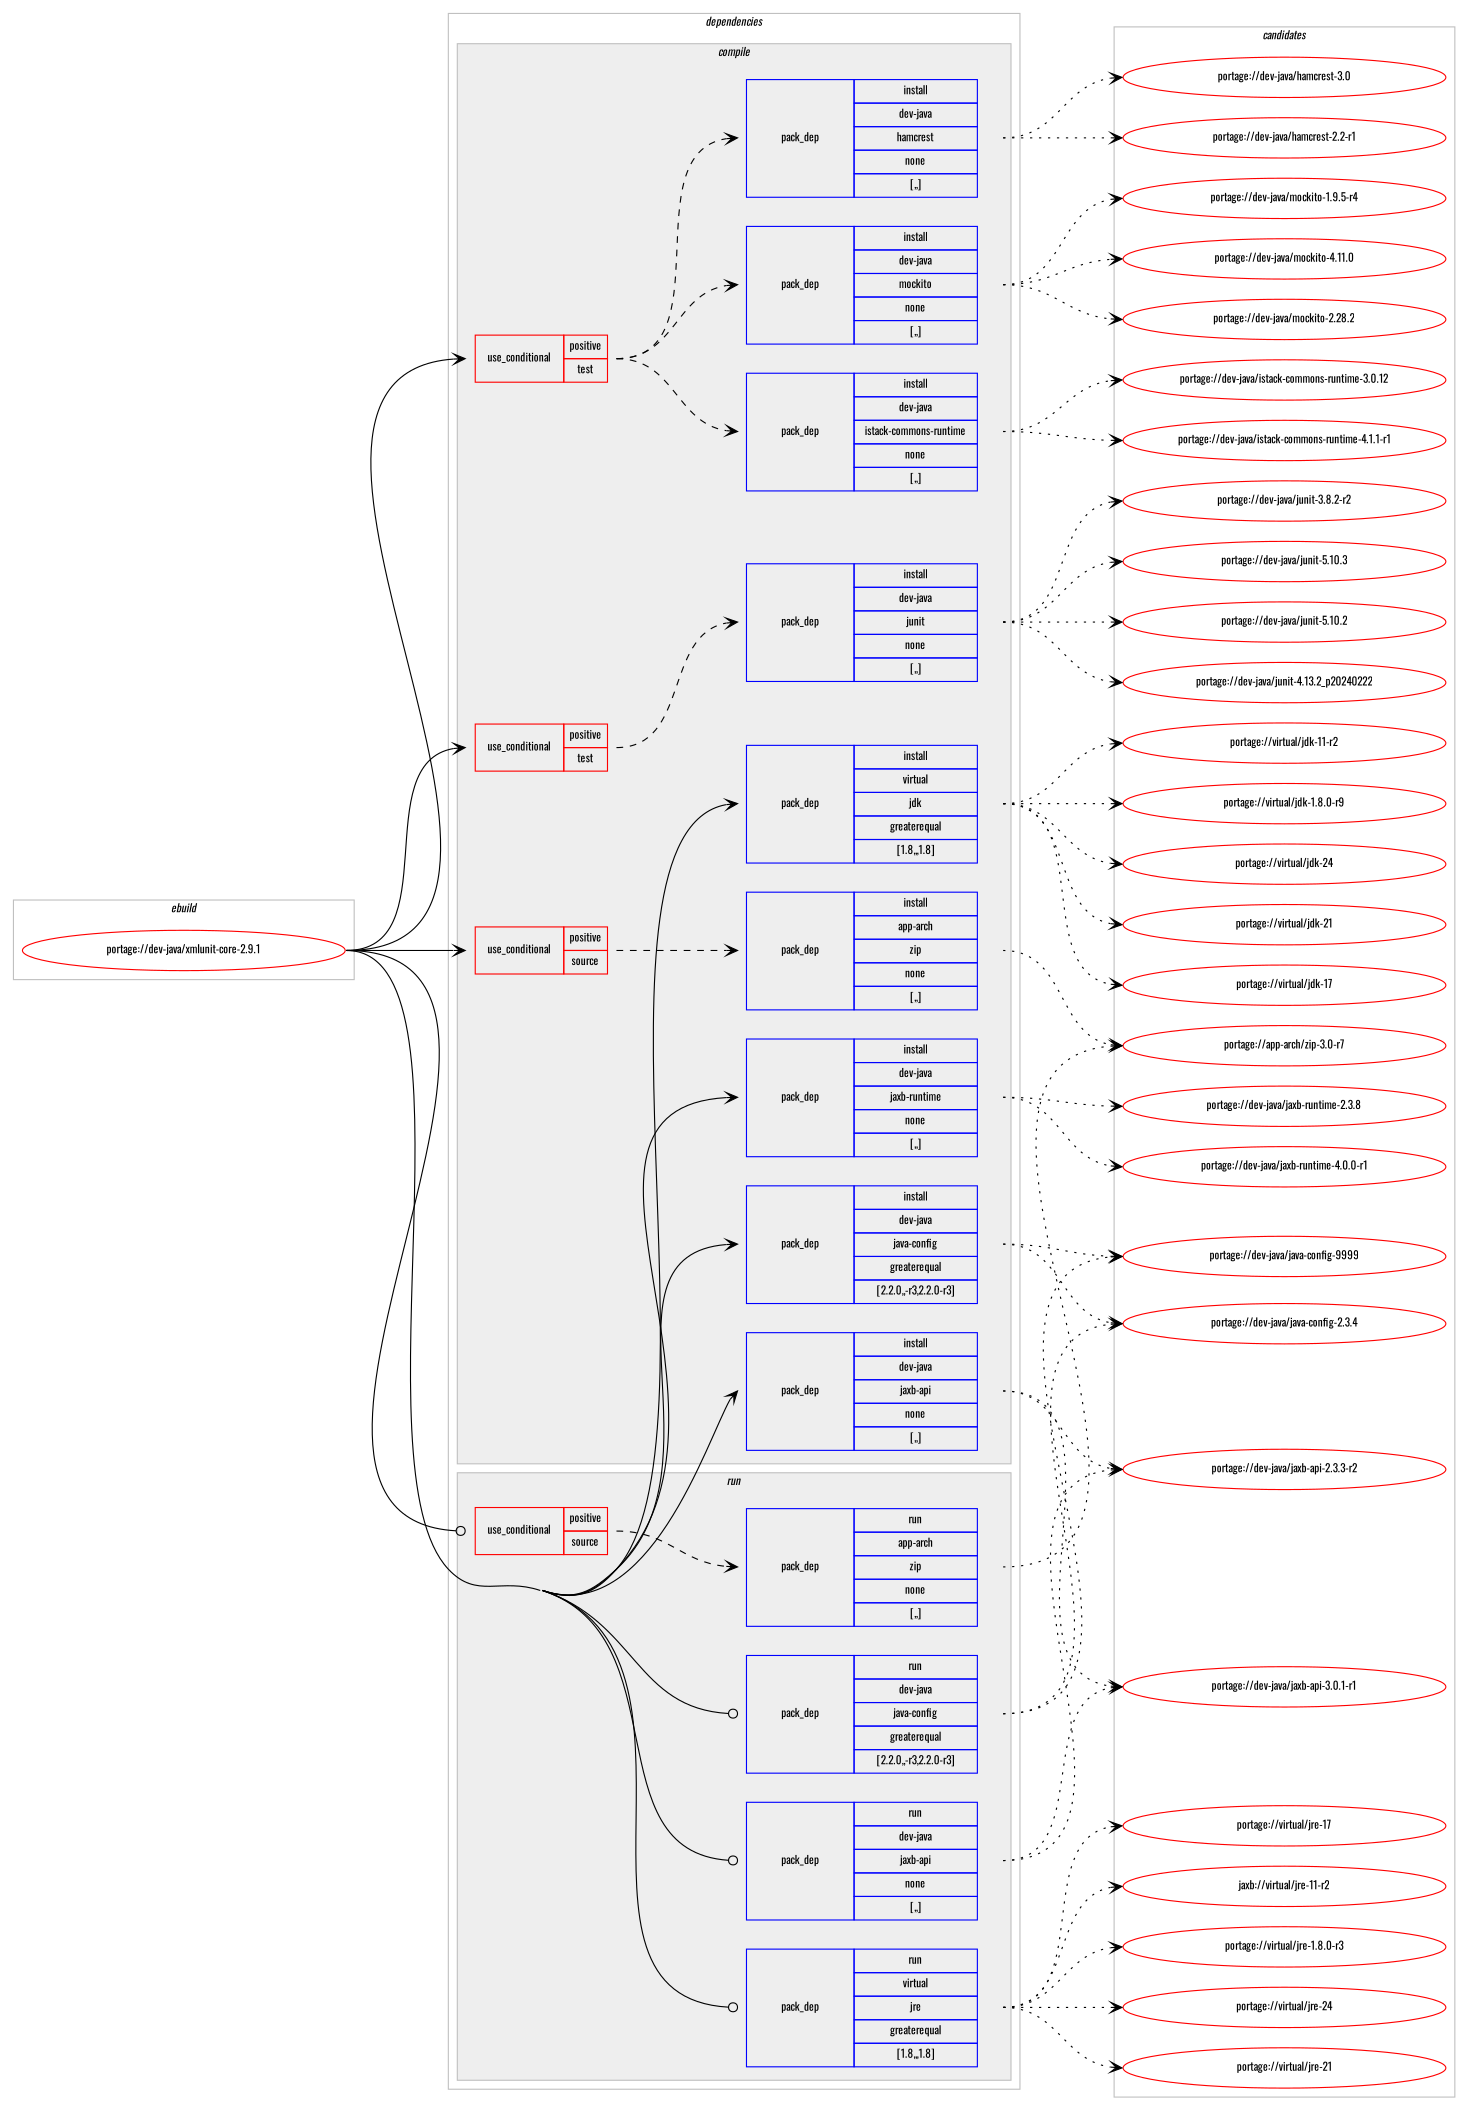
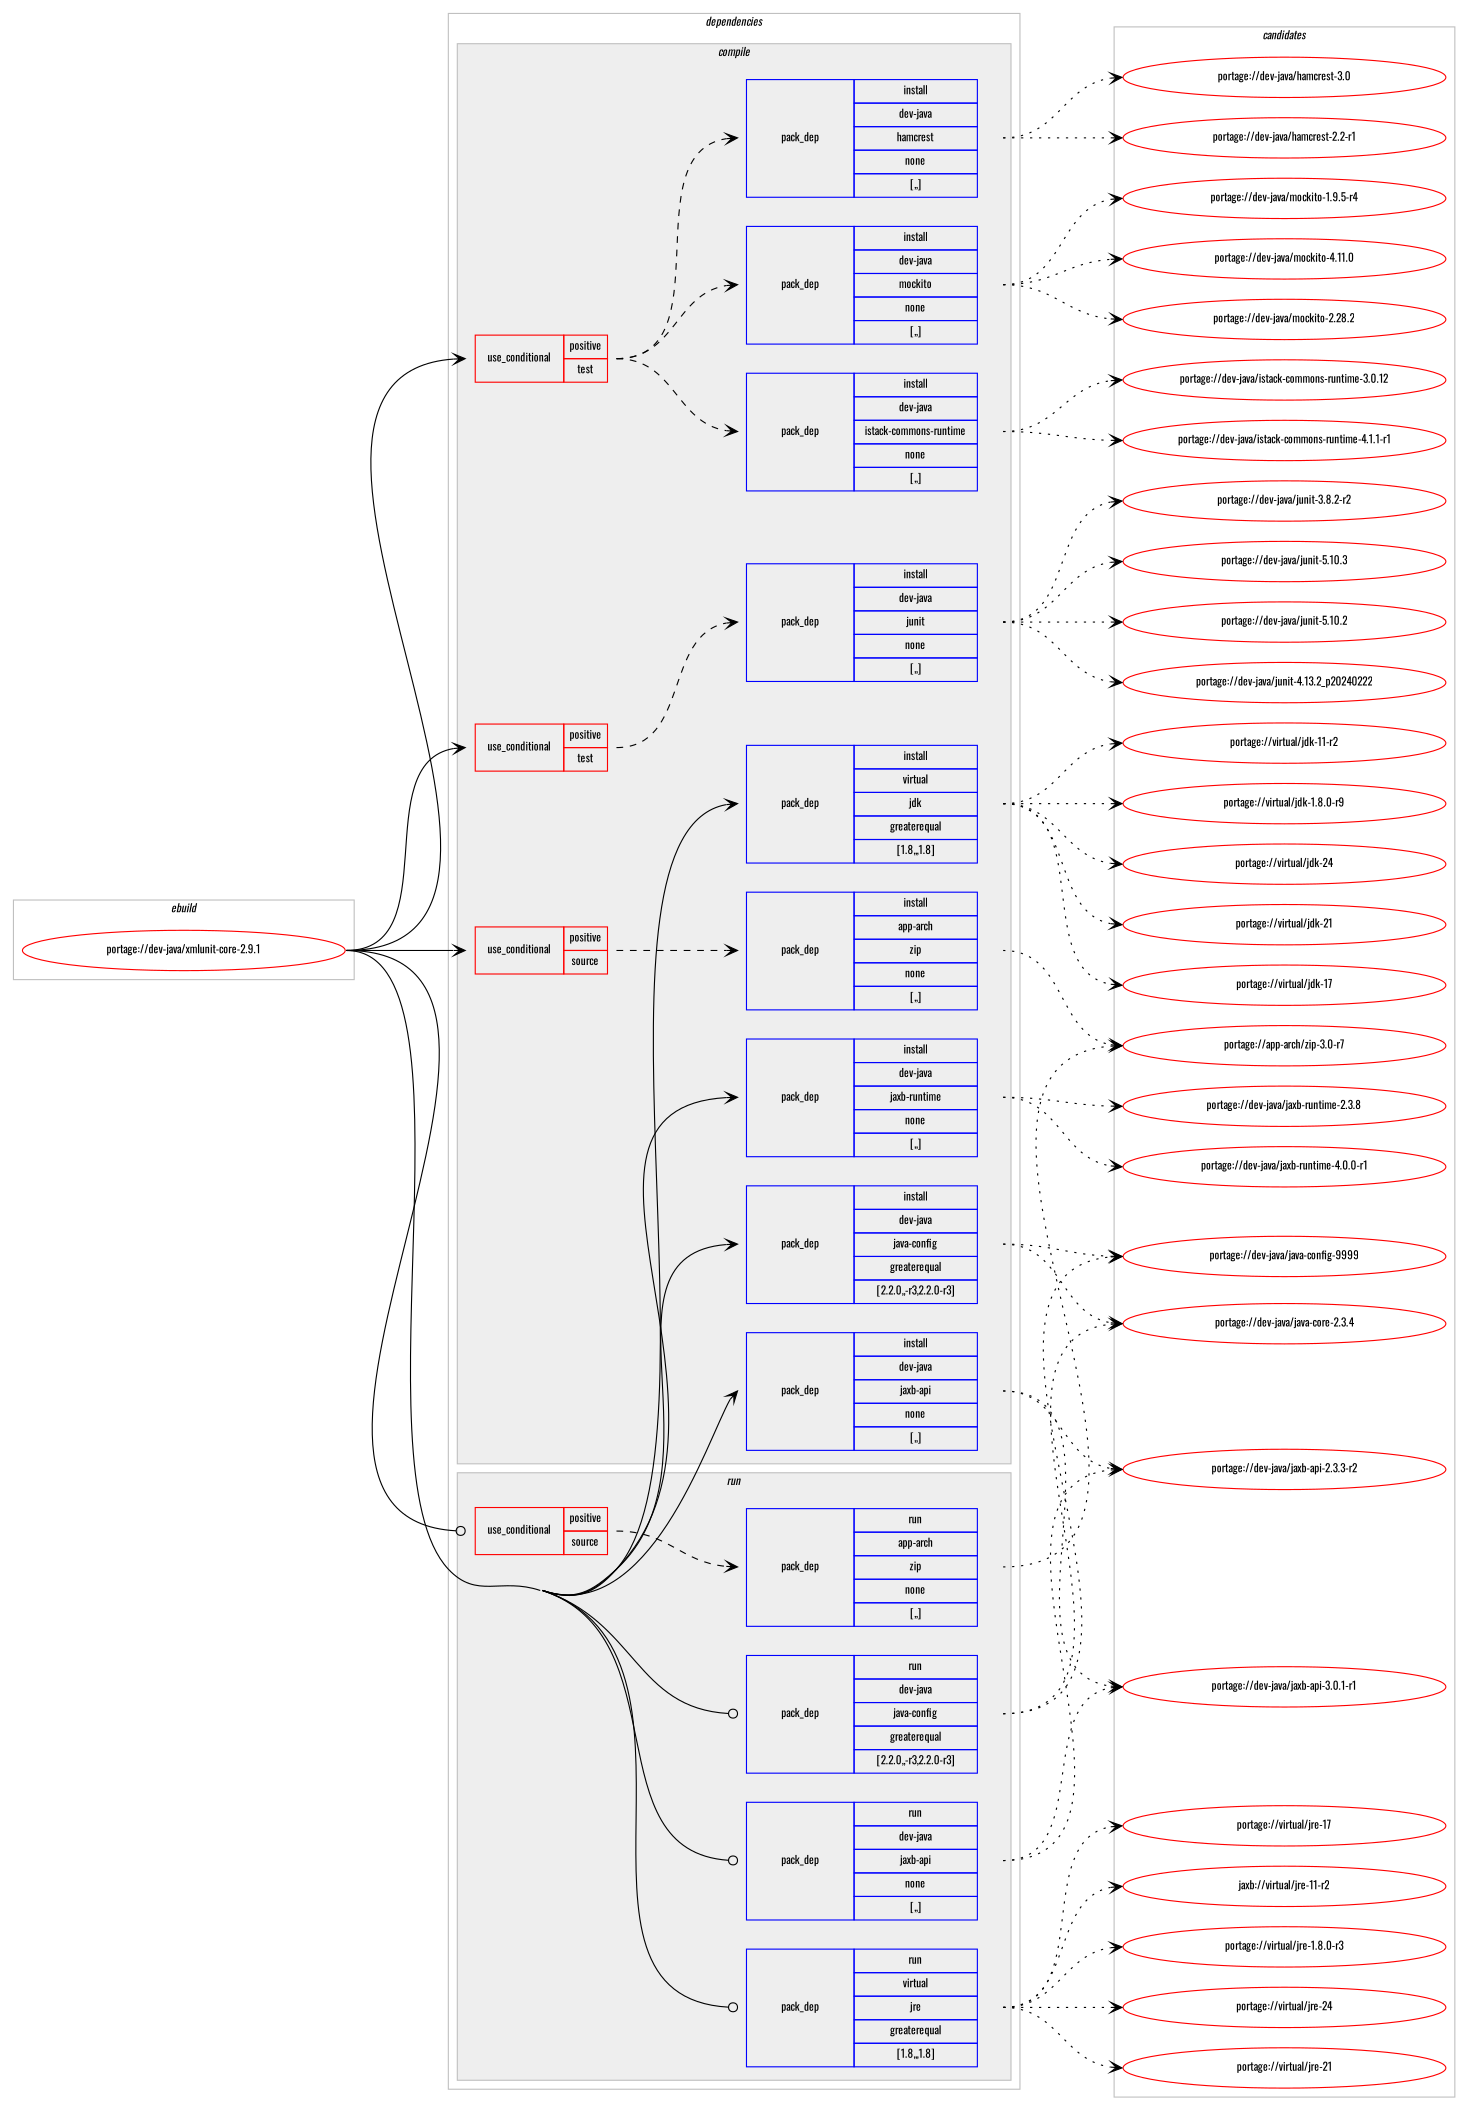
node "portage://dev-java/java-config-2.3.4": label "portage://dev-java/java-config-2.3.4" -> "portage://dev-java/java-core-2.3.4"
